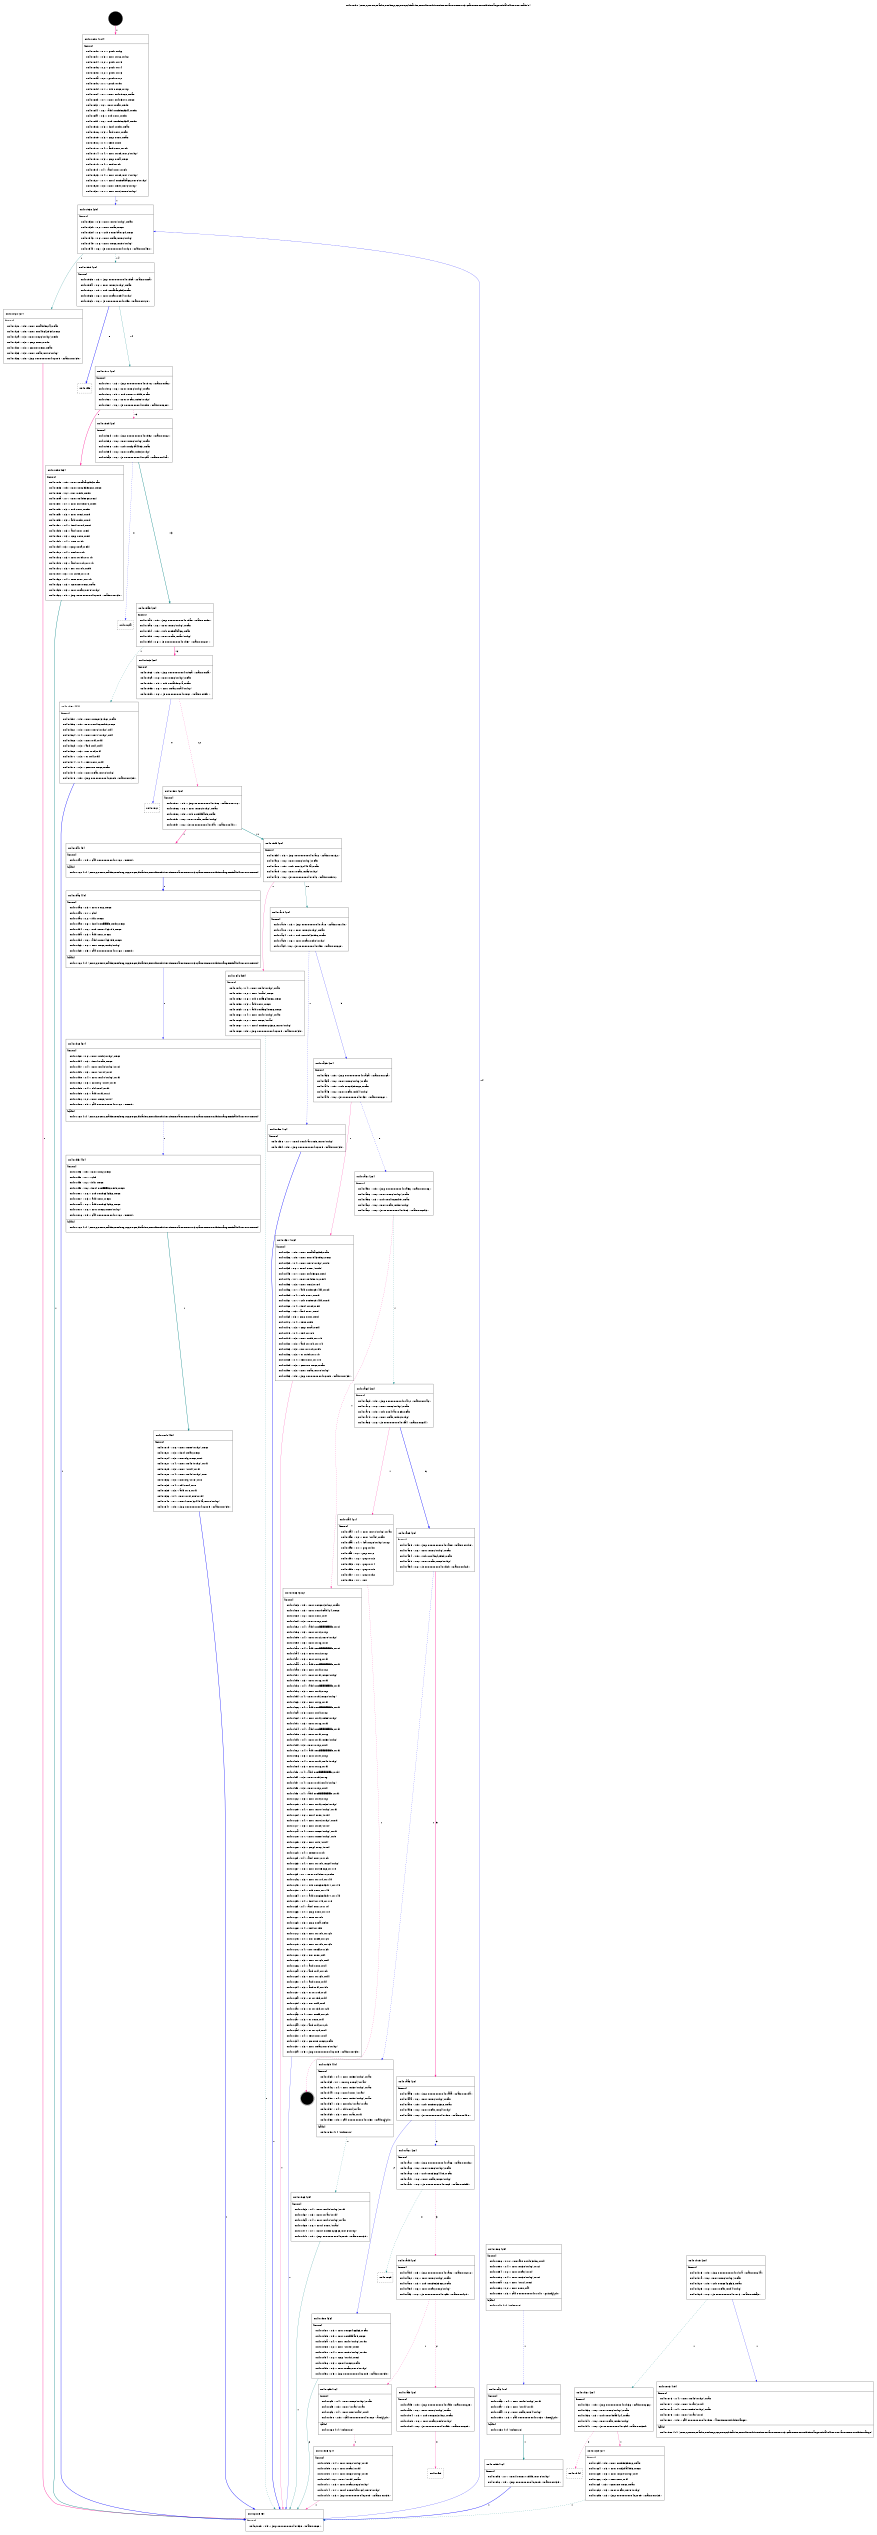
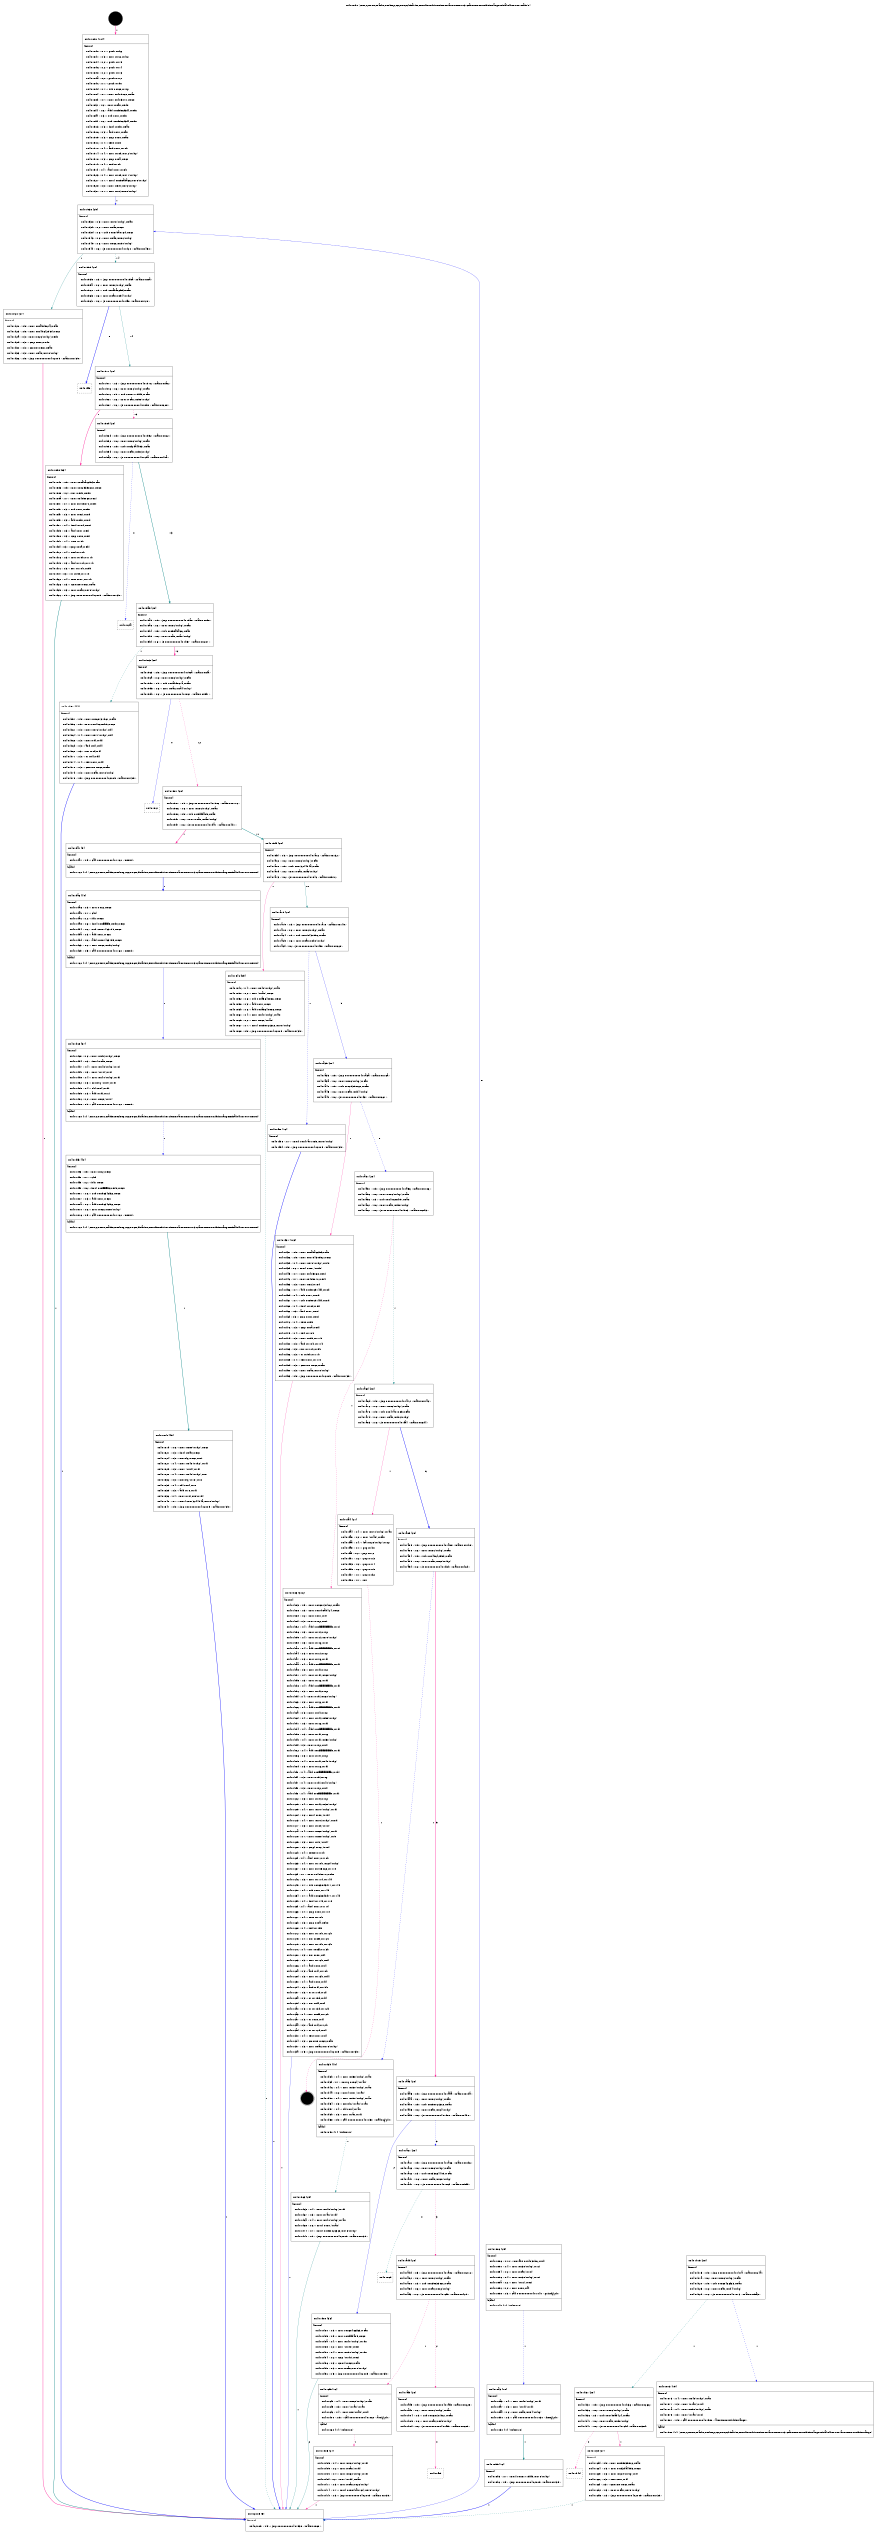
edge "0x402009 [5]" -> "0x401938 [29]": label " 14" -> " 8"
edge "0x401b15 [28]" -> "0x401e73 [19]": style solid -> dashed
